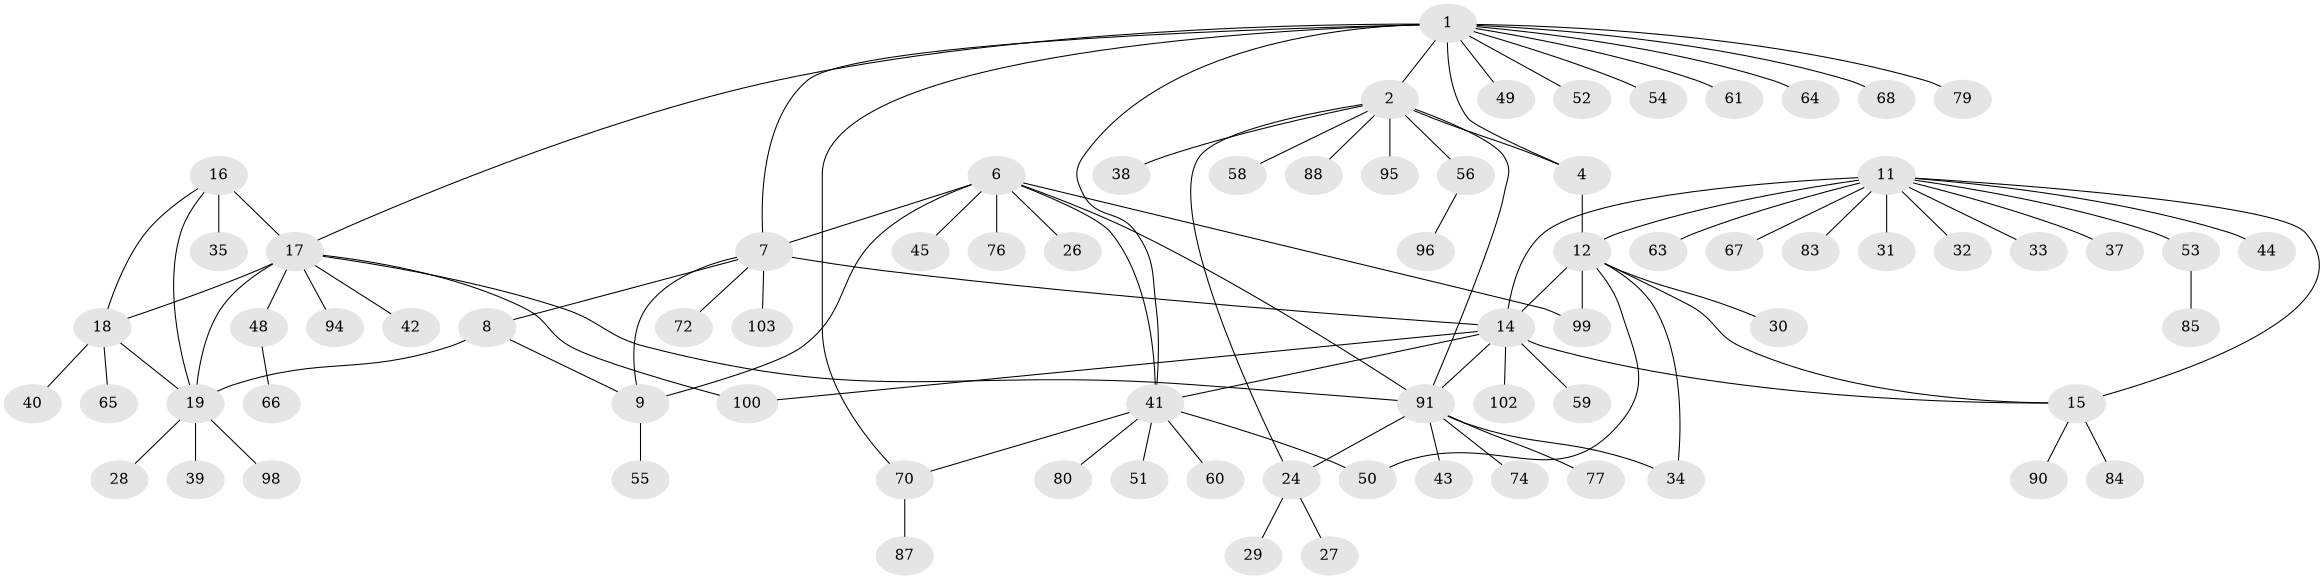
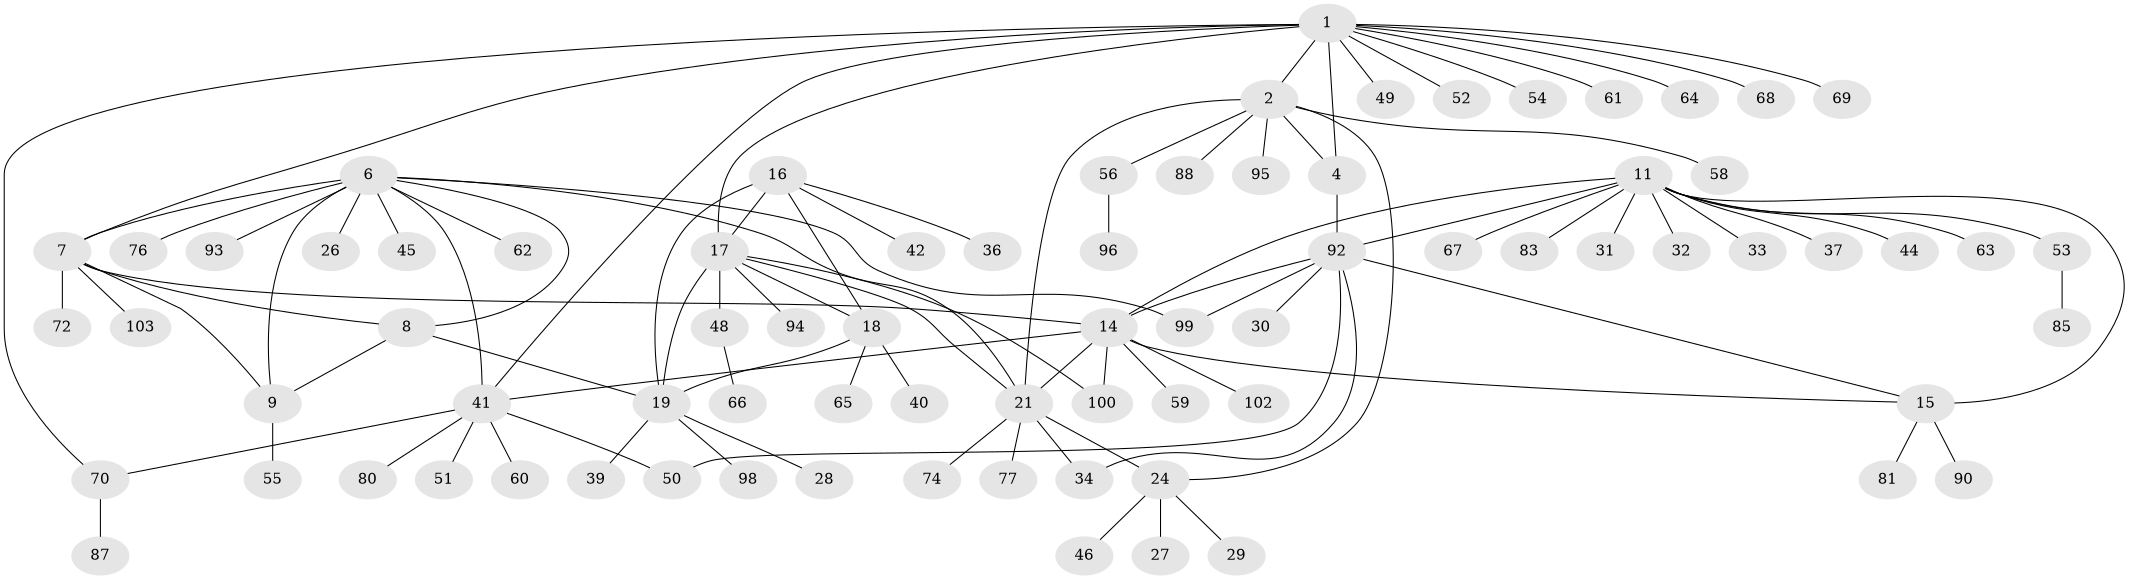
node "79": label "79" -> "69"
node "38": removed
edge "6" -- "8": added
node "93": added
node "35": label "35" -> "36"
node "62": added
node "12": label "12" -> "92"
edge "17" -- "42": now "16" -- "42"
node "91": label "91" -> "21"
node "43": removed
node "84": label "84" -> "81"
node "46": added
